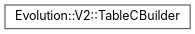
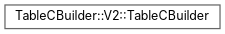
node "Evolution::V2::TableCBuilder": label "Evolution::V2::TableCBuilder" -> "TableCBuilder::V2::TableCBuilder"
